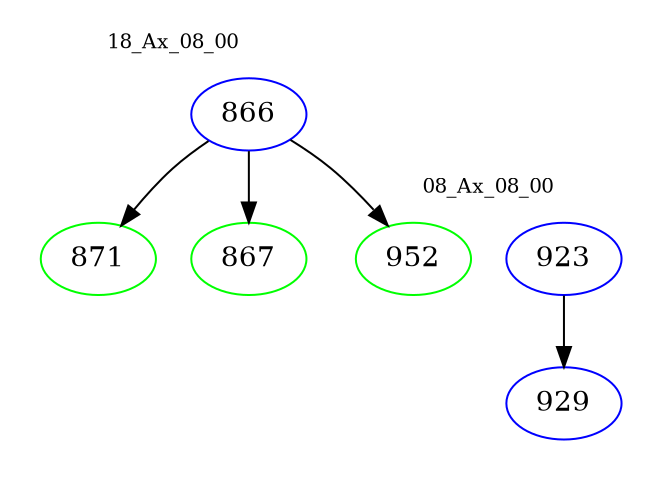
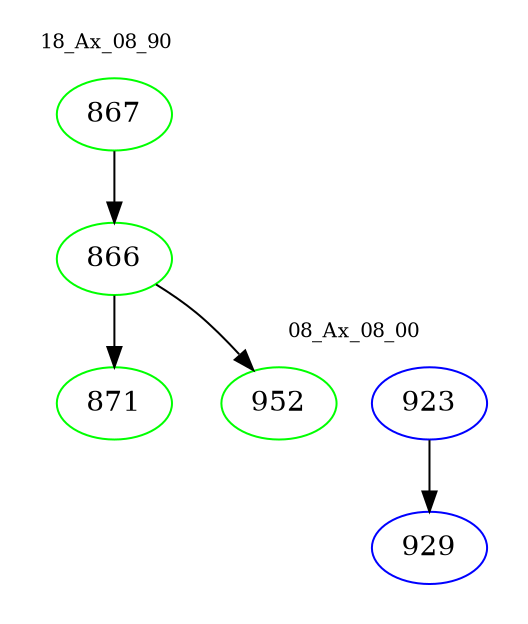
cluster "18_Ax_08_00": label "18_Ax_08_00" -> "18_Ax_08_90"
node "866": color blue -> green
edge "866" -> "867": reversed
